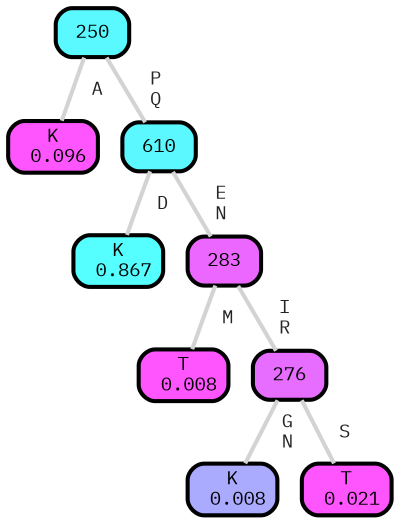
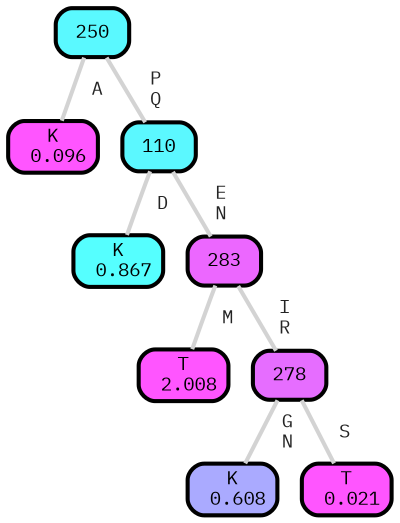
node "610": label "610" -> "110"
node "T 0.008": label "T 0.008" -> "T 2.008"
node "276": label "276" -> "278"
node "K 0.008": label "K 0.008" -> "K 0.608"
